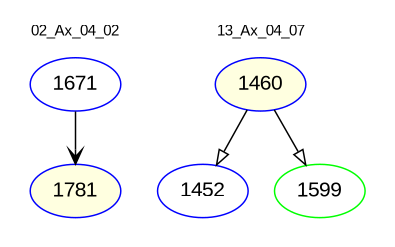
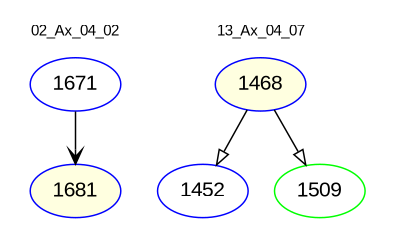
node "1460": label "1460" -> "1468"
node "1781": label "1781" -> "1681"
node "1599": label "1599" -> "1509"
